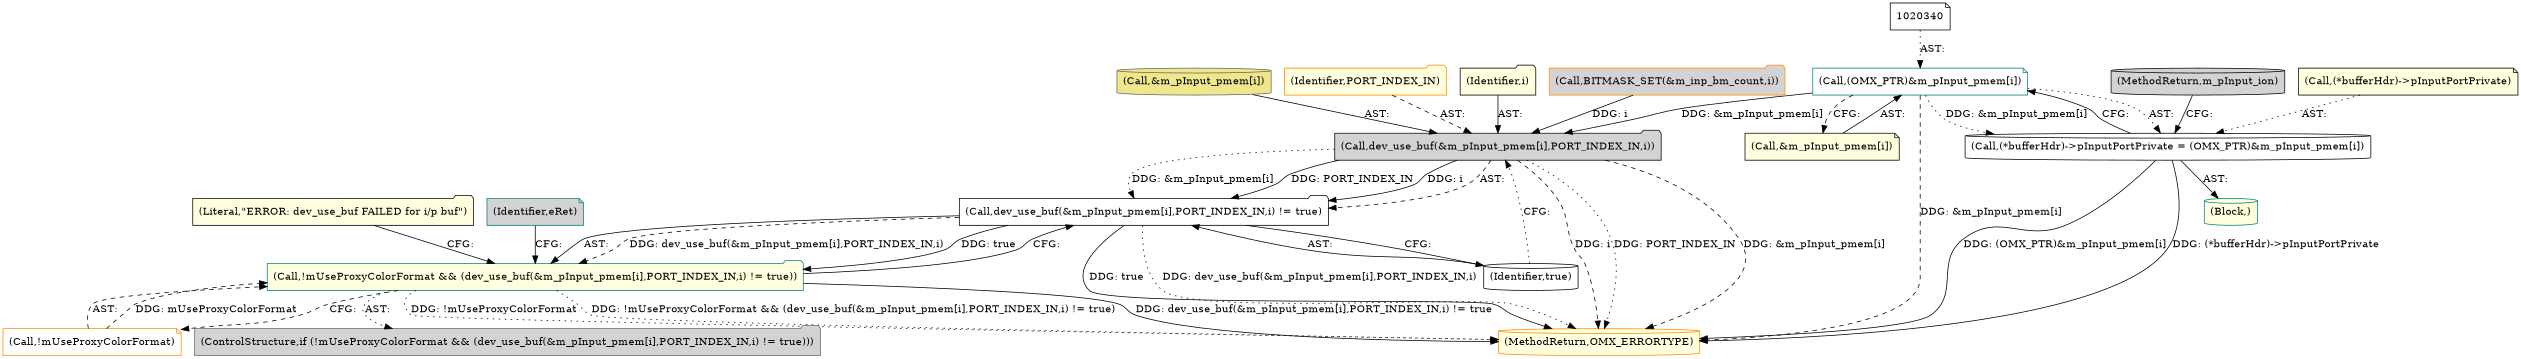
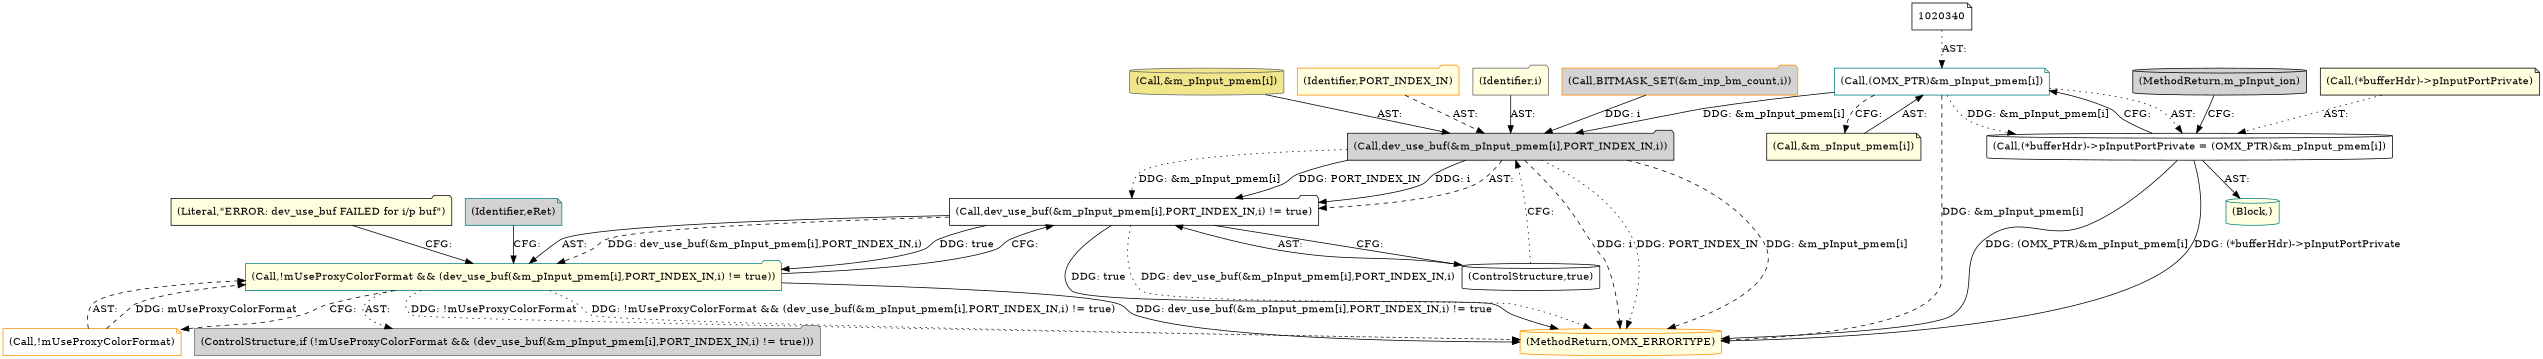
node "(Identifier,i)": color black -> gray40
node "(Identifier,true)": label "(Identifier,true)" -> "(ControlStructure,true)"
